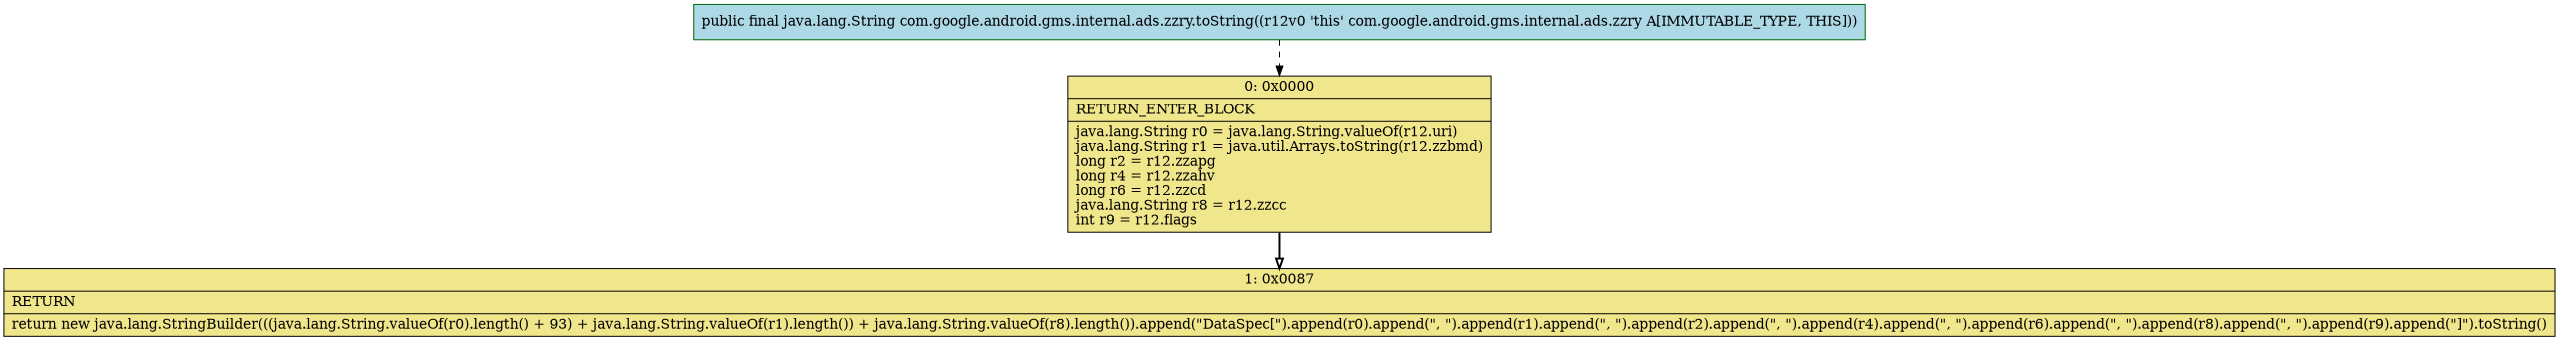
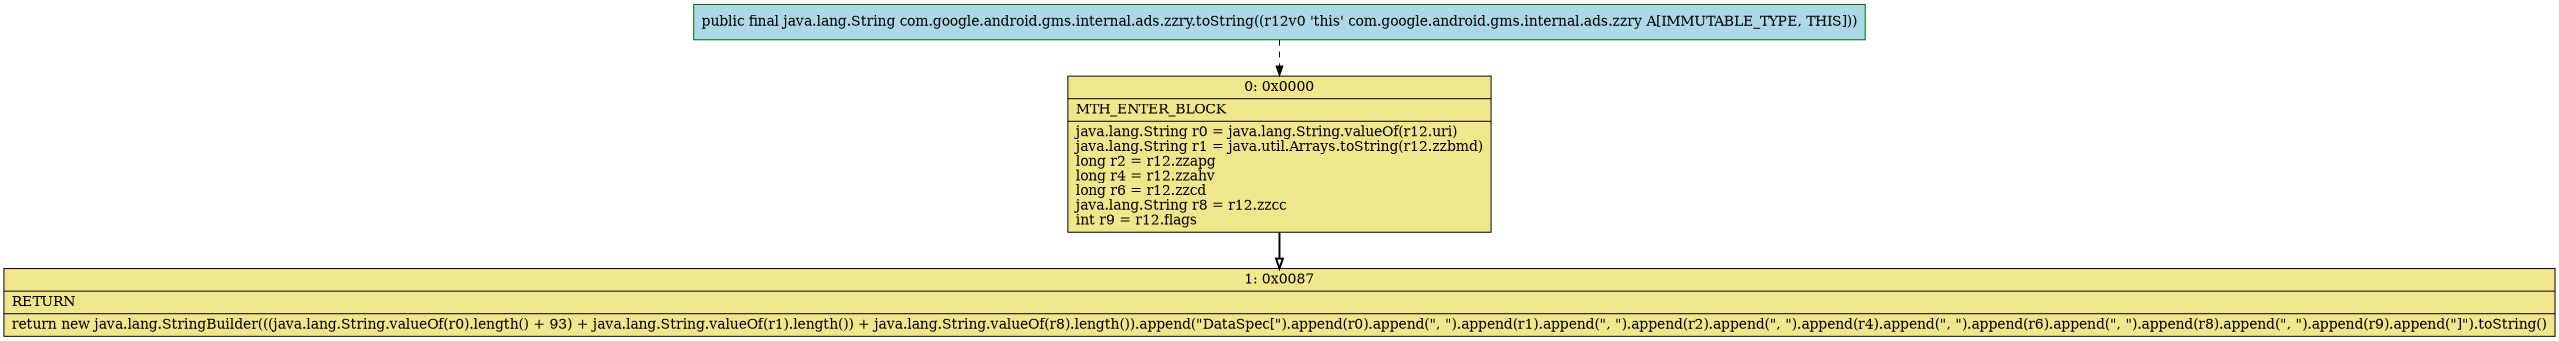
node "0: 0x0000": text "RETURN_ENTER_BLOCK" -> "MTH_ENTER_BLOCK"
